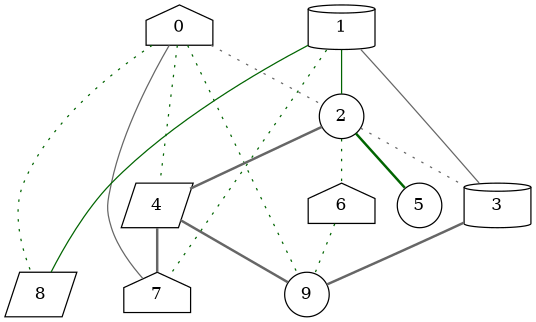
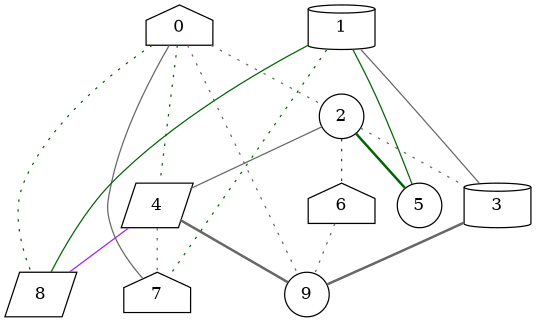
edge "1" -- "2": now "1" -- "5"
edge "2" -- "4": style bold -> solid
edge "0" -- "9": color darkgreen -> gray40
edge "6" -- "9": color darkgreen -> gray40
edge "4" -- "8": added
edge "4" -- "7": style bold -> dotted
